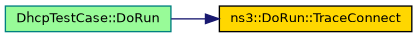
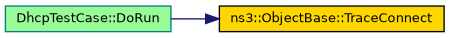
node "ns3::DoRun::TraceConnect": label "ns3::DoRun::TraceConnect" -> "ns3::ObjectBase::TraceConnect"
